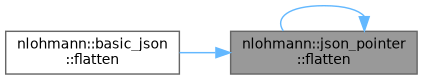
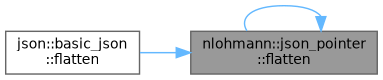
node "nlohmann::basic_json ::flatten": label "nlohmann::basic_json ::flatten" -> "json::basic_json ::flatten"
